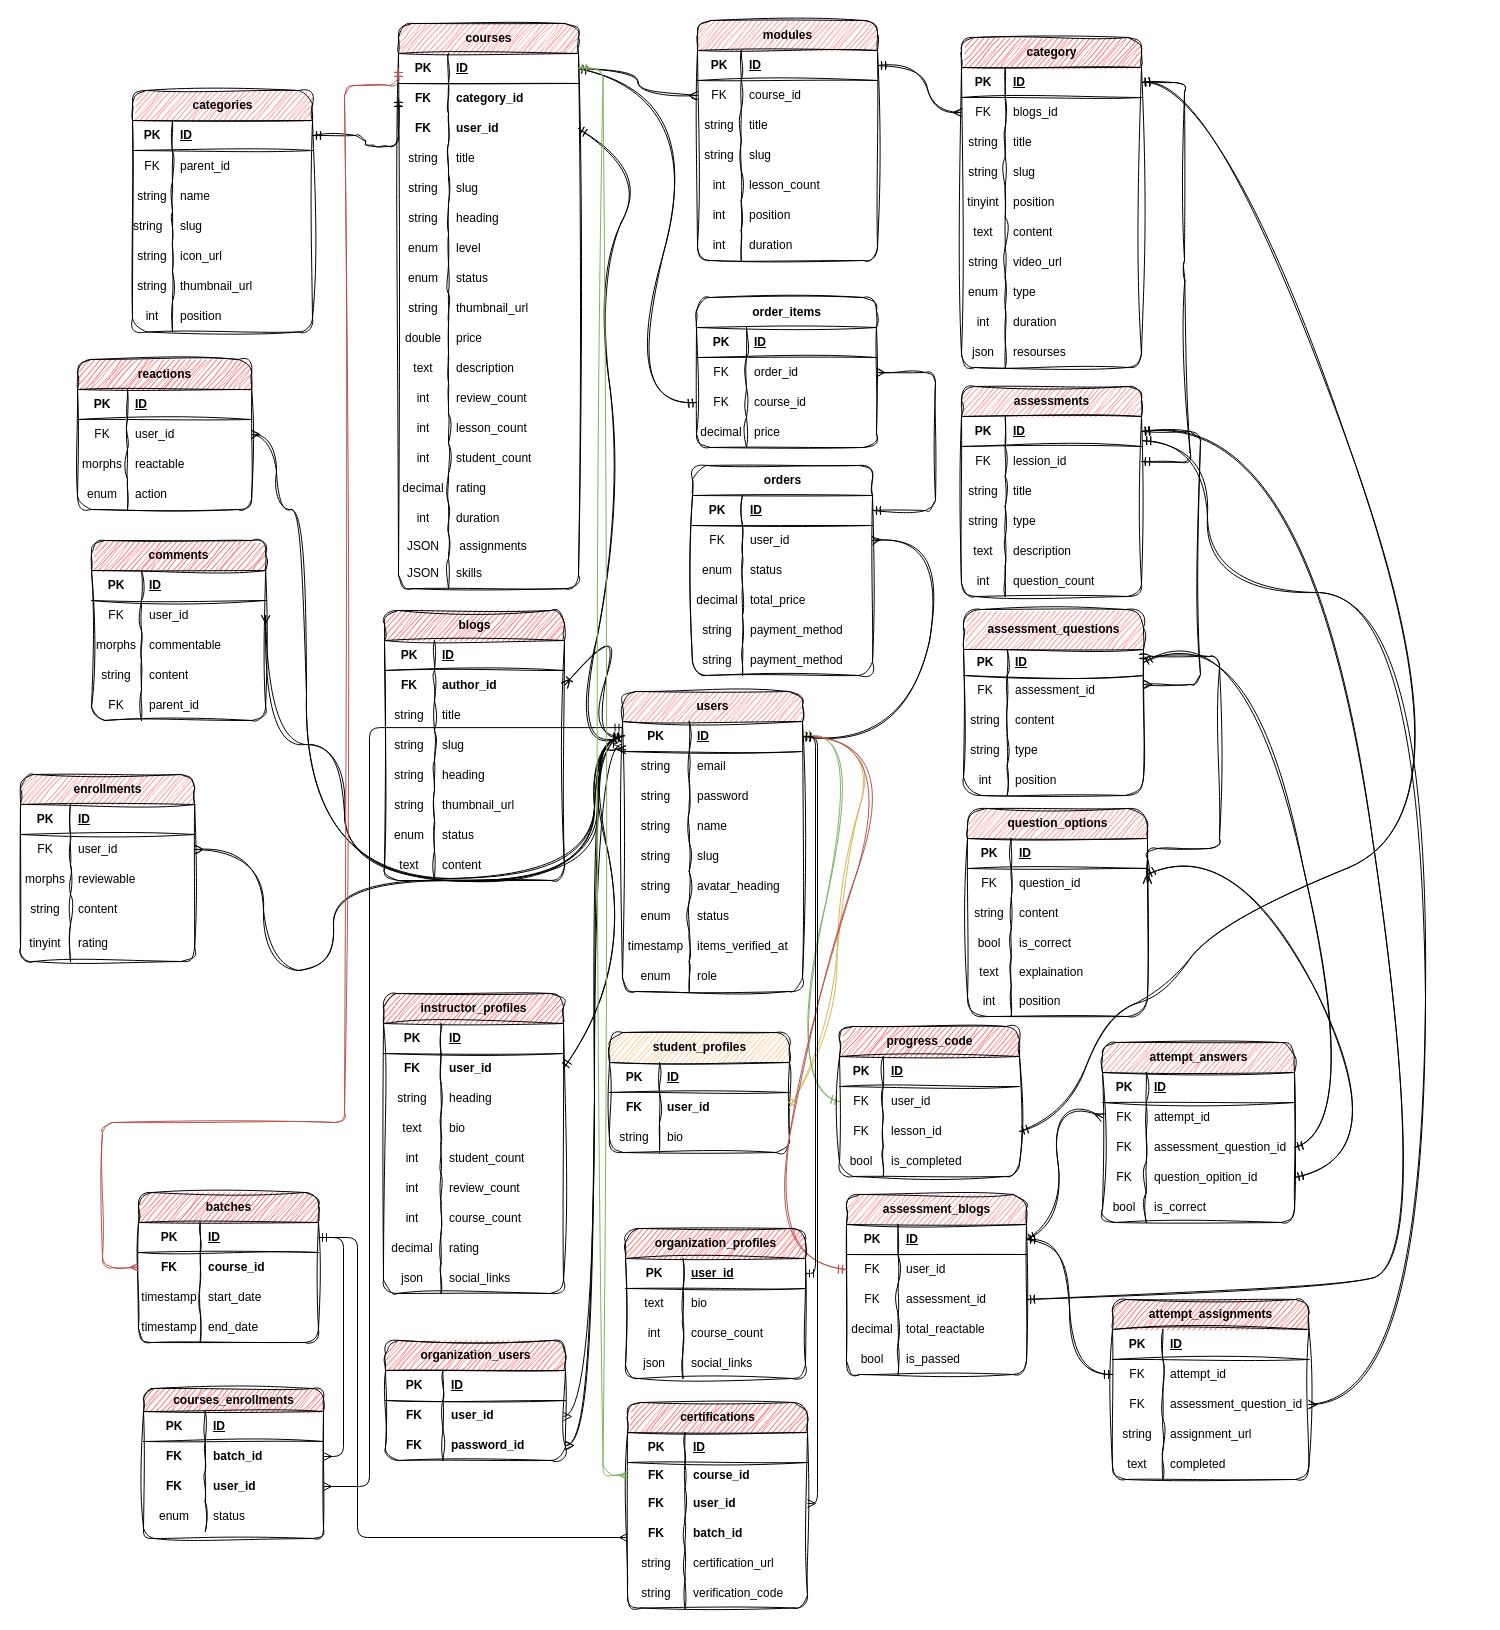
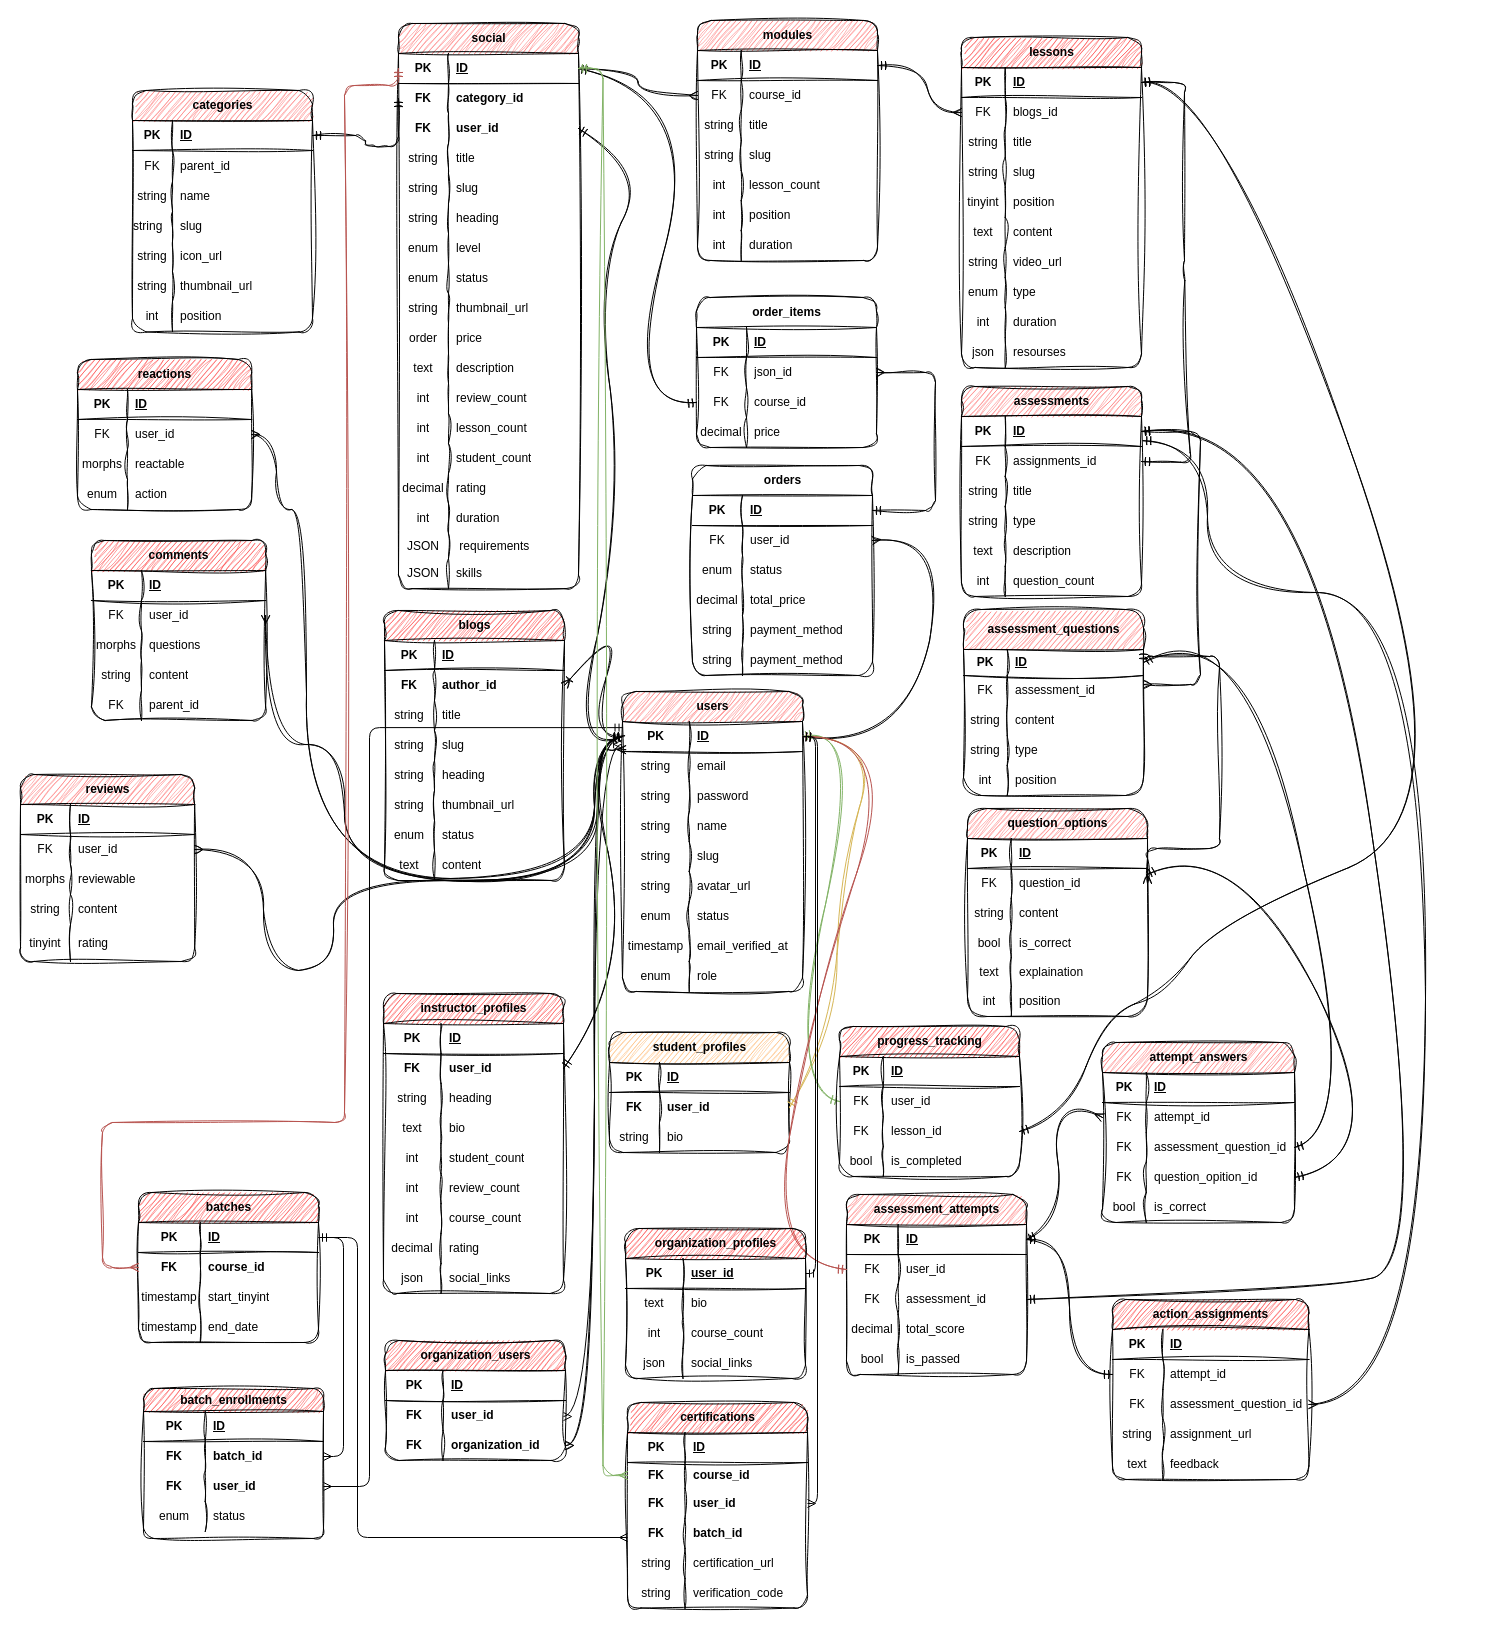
node "courses": label "courses" -> "social"
node "category": label "category" -> "lessons"
node "double": label "double" -> "order"
node "order_id": label "order_id" -> "json_id"
node "lession_id": label "lession_id" -> "assignments_id"
node "assignments": label "assignments" -> "requirements"
node "commentable": label "commentable" -> "questions"
node "enrollments": label "enrollments" -> "reviews"
node "avatar_heading": label "avatar_heading" -> "avatar_url"
node "items_verified_at": label "items_verified_at" -> "email_verified_at"
node "progress_code": label "progress_code" -> "progress_tracking"
node "assessment_blogs": label "assessment_blogs" -> "assessment_attempts"
node "start_date": label "start_date" -> "start_tinyint"
node "attempt_assignments": label "attempt_assignments" -> "action_assignments"
node "total_reactable": label "total_reactable" -> "total_score"
node "courses_enrollments": label "courses_enrollments" -> "batch_enrollments"
node "password_id": label "password_id" -> "organization_id"
node "completed": label "completed" -> "feedback"
